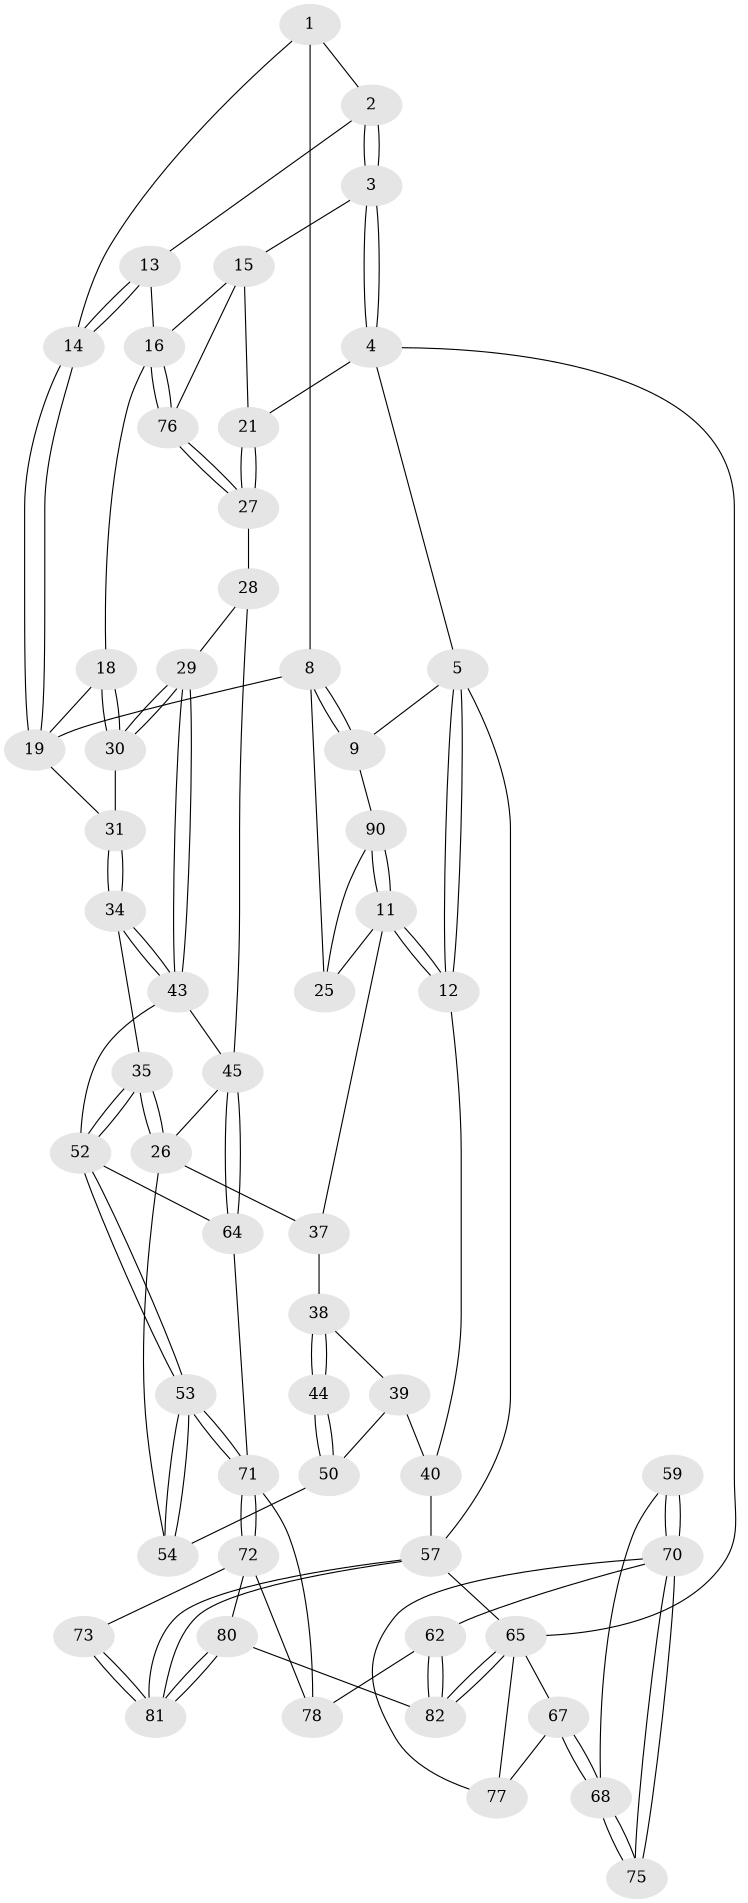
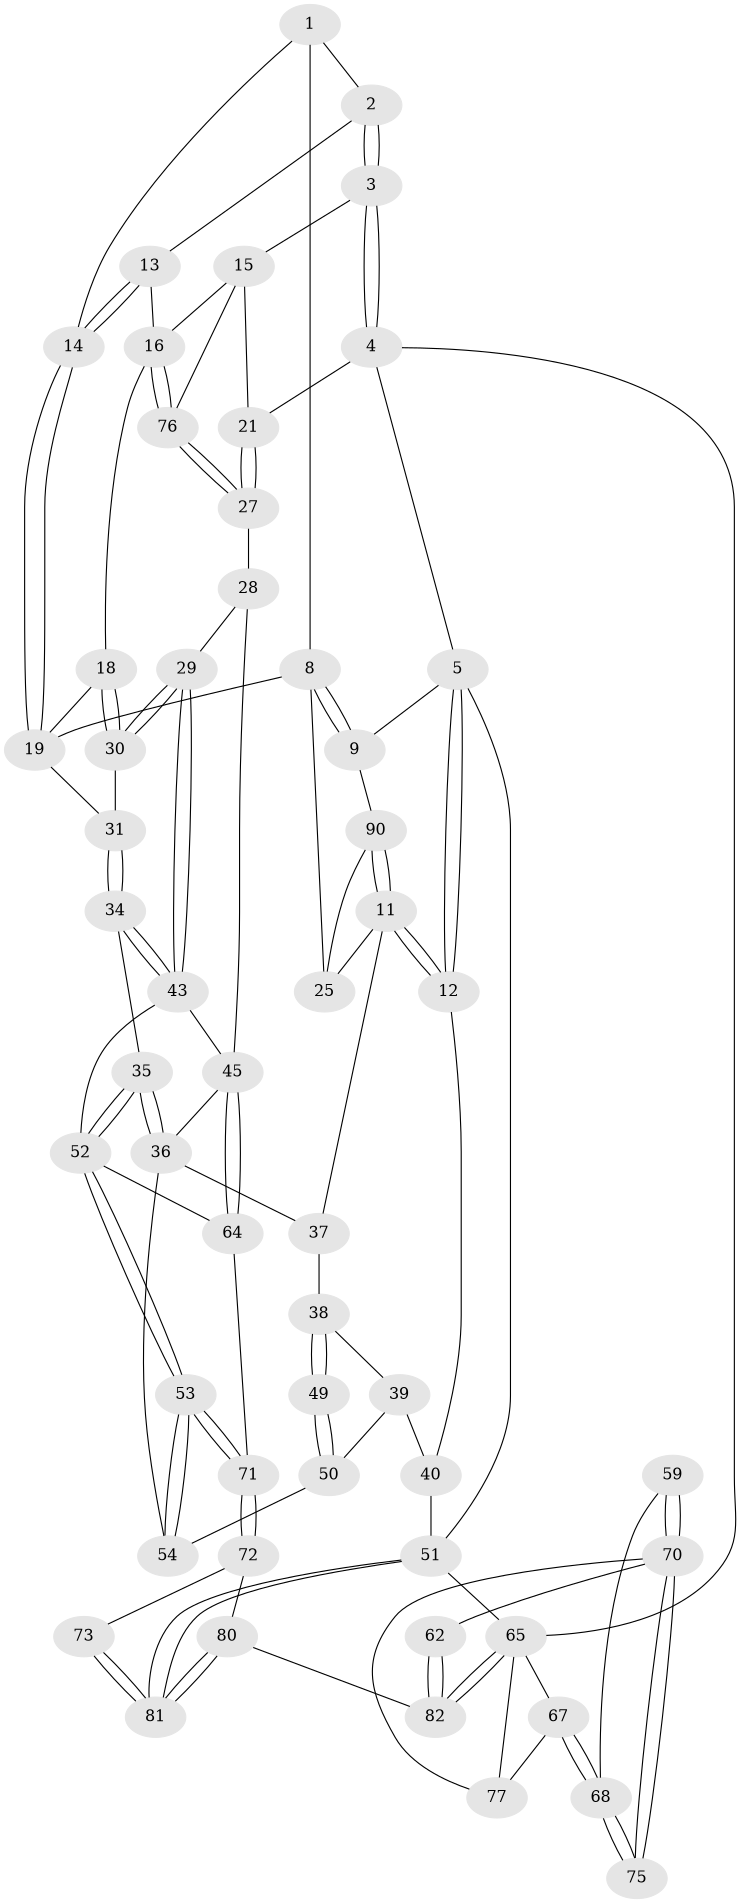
node "26": label "26" -> "36"
node "44": label "44" -> "49"
node "57": label "57" -> "51"
node "78": removed
